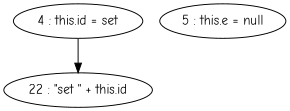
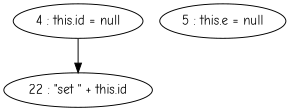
node "4 : this.id = set": label "4 : this.id = set" -> "4 : this.id = null"
